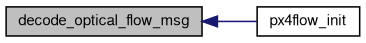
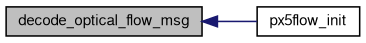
node "px4flow_init": label "px4flow_init" -> "px5flow_init"
